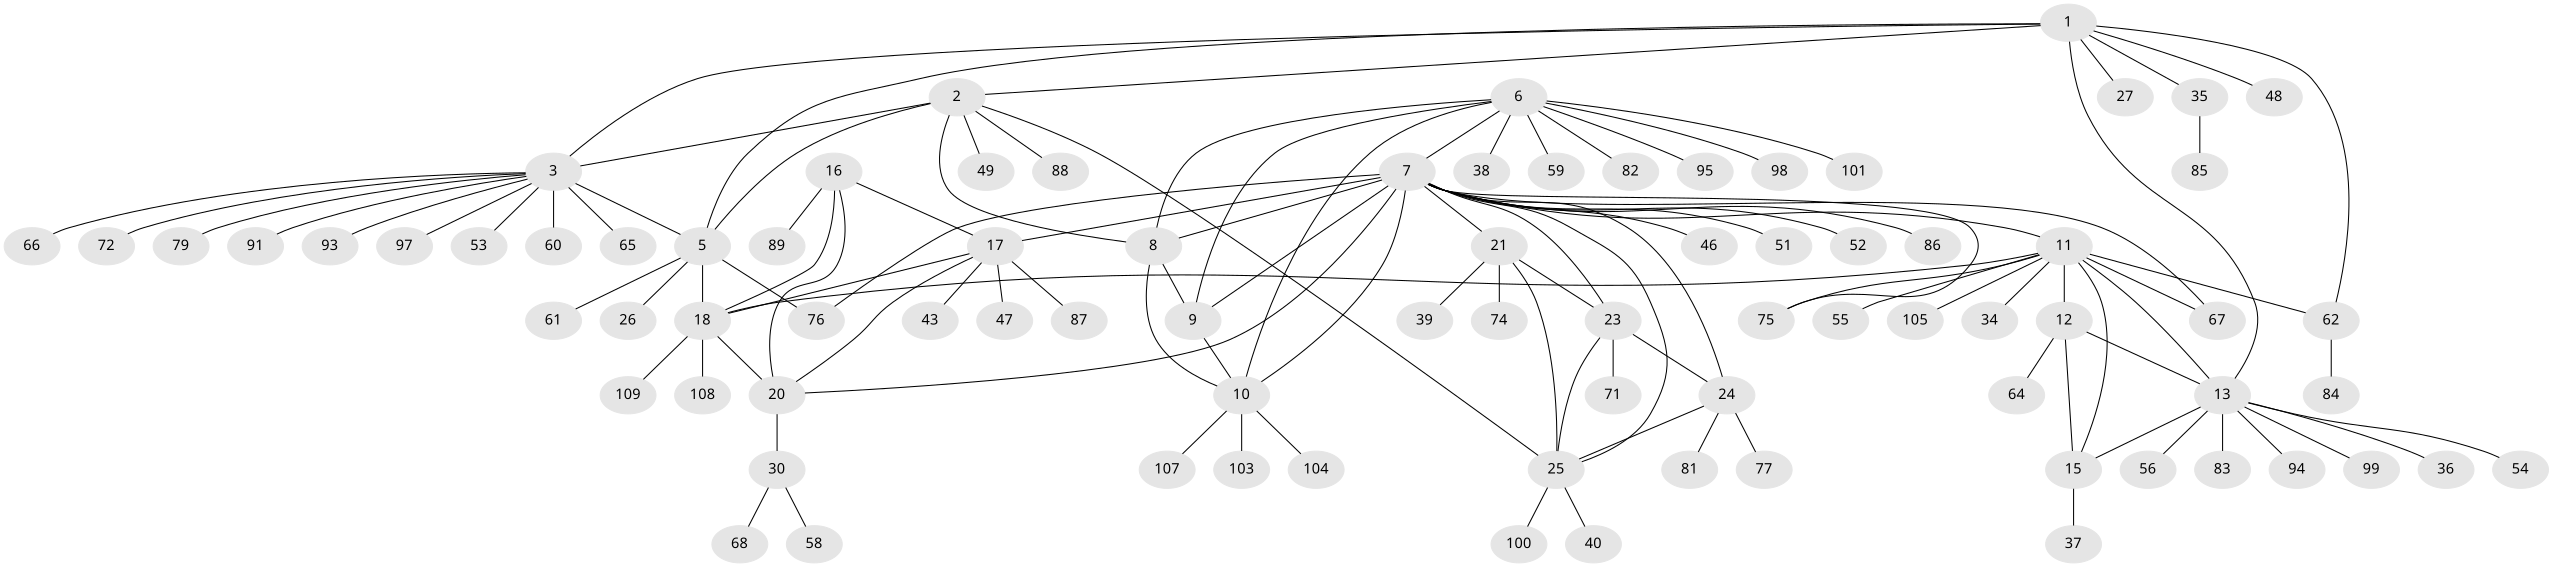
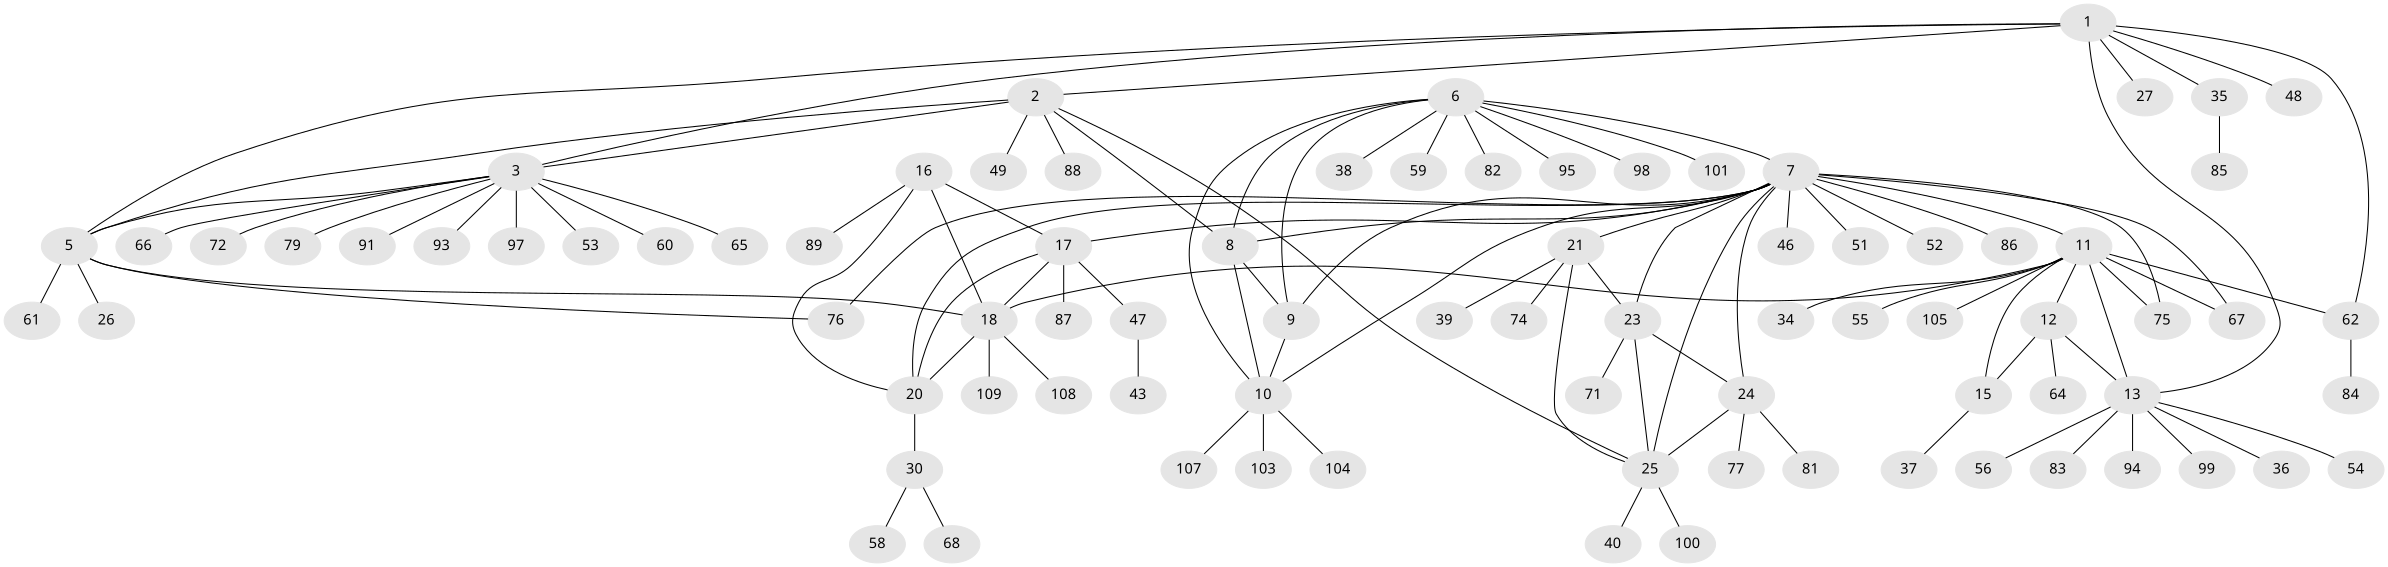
edge "17" -- "43": now "47" -- "43"
edge "13" -- "15": removed
